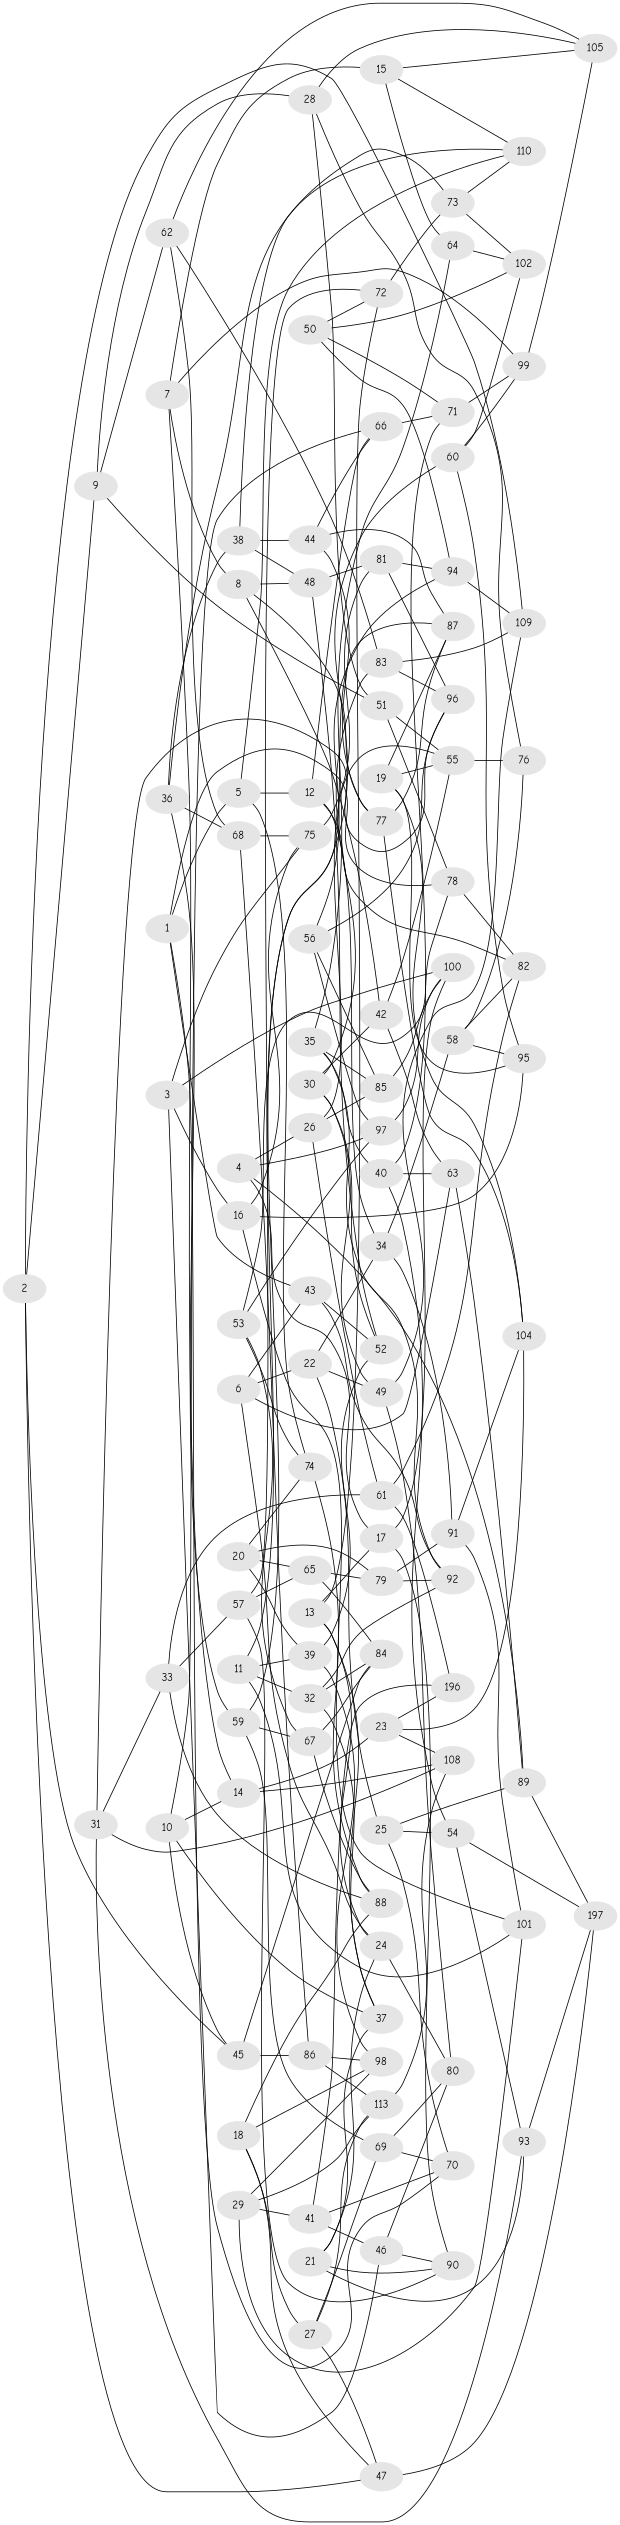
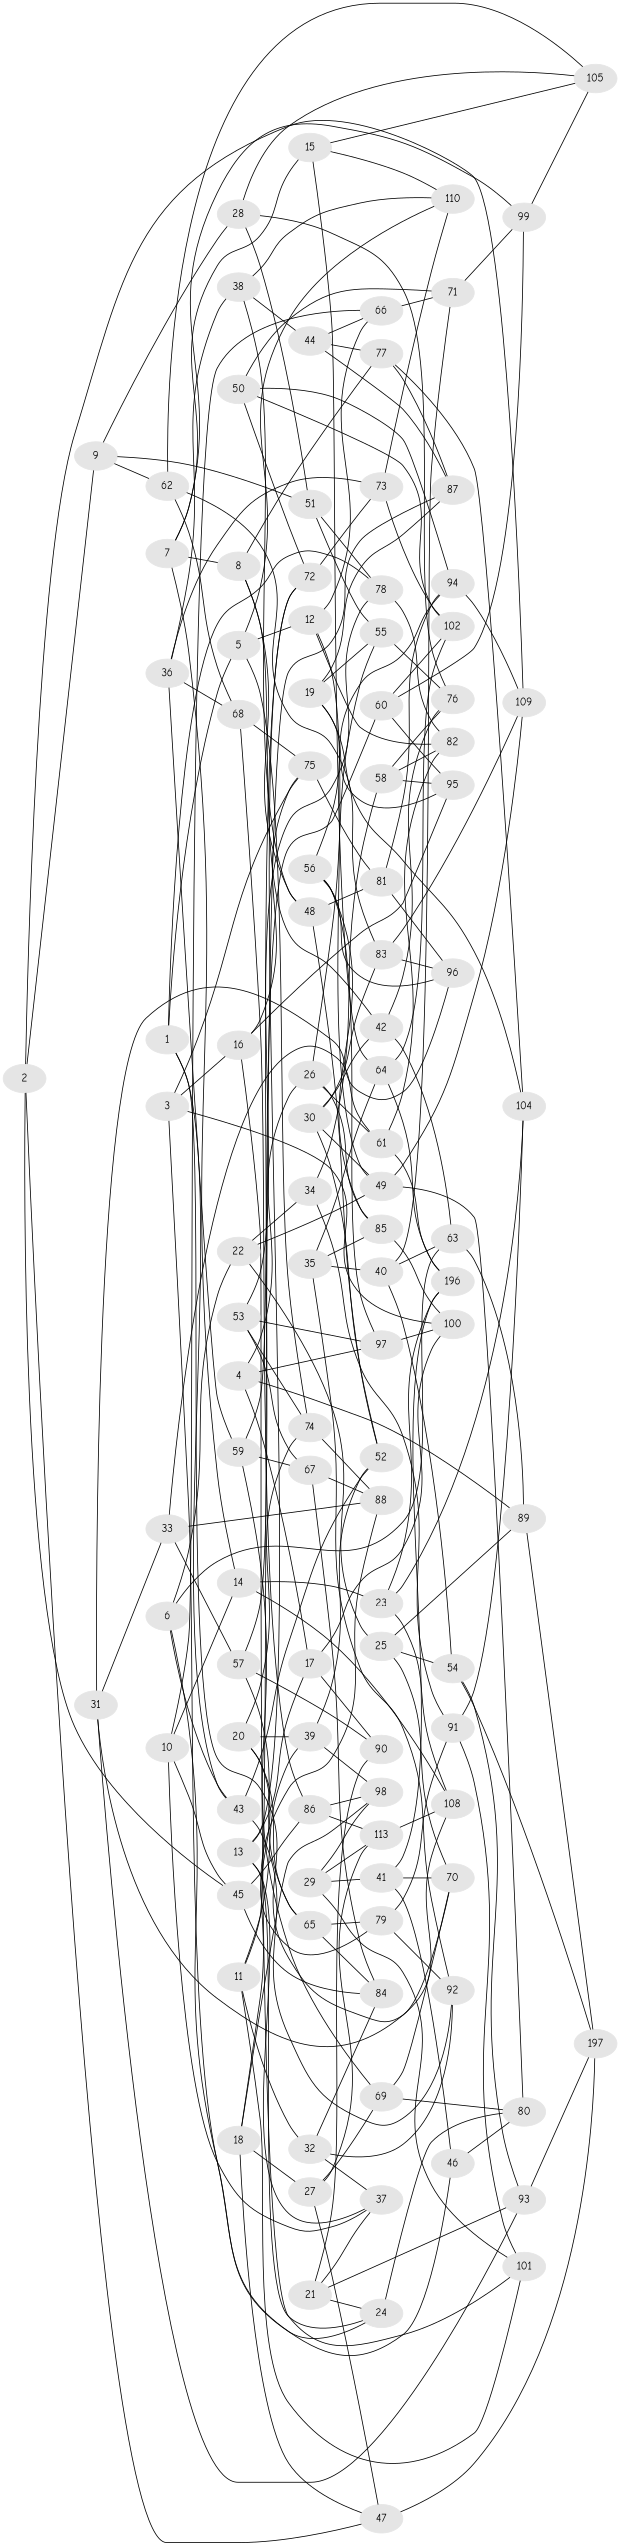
edge "55" -- "42": now "76" -- "42"
edge "12" -- "34": now "12" -- "49"
edge "64" -- "196": added
edge "46" -- "90": removed
